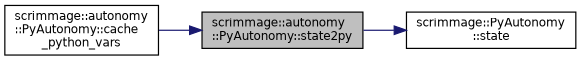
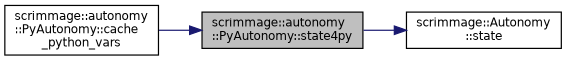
node "scrimmage::autonomy ::PyAutonomy::state2py": label "scrimmage::autonomy ::PyAutonomy::state2py" -> "scrimmage::autonomy ::PyAutonomy::state4py"
node "scrimmage::PyAutonomy ::state": label "scrimmage::PyAutonomy ::state" -> "scrimmage::Autonomy ::state"
